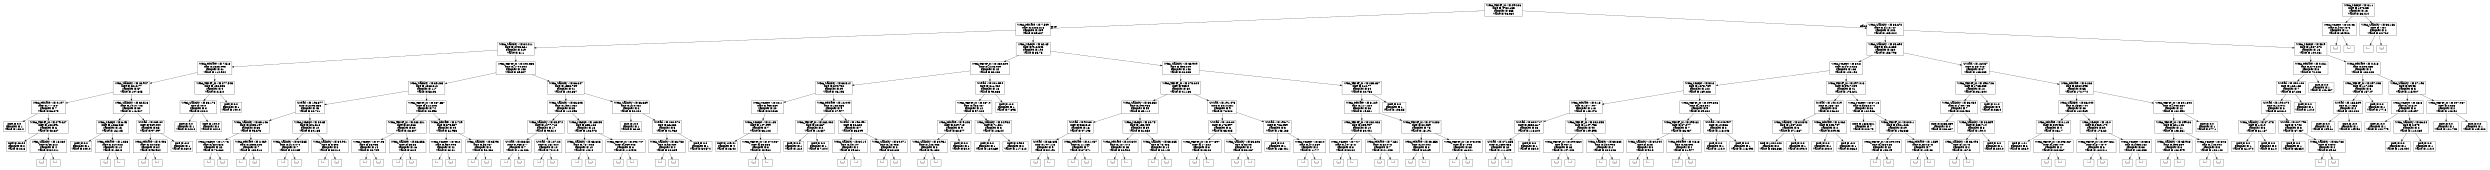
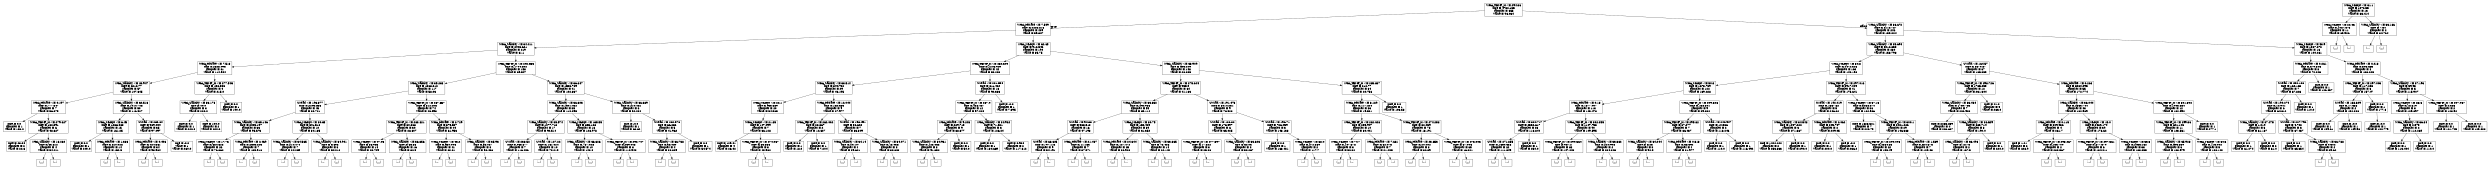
edge "WOA_MLDpt <= 83.6 mse = 18.819 samples = 3 value = 109.897" -> "mse = -0.0 samples = 1 value = 102.779": now "mse = 0.0 samples = 1 value = 177.8" -> "mse = -0.0 samples = 1 value = 102.779"
edge "SWrad <= 126.82 mse = 173.597 samples = 6 value = 35.025" -> "WOA_TEMP_K <= 277.397 mse = 17.522 samples = 3 value = 25.88": removed
node "mse = -0.0 samples = 1 value = 260.0": label "mse = -0.0 samples = 1 value = 260.0" -> "mse = -0.0 value = 1 value = 260.0"
